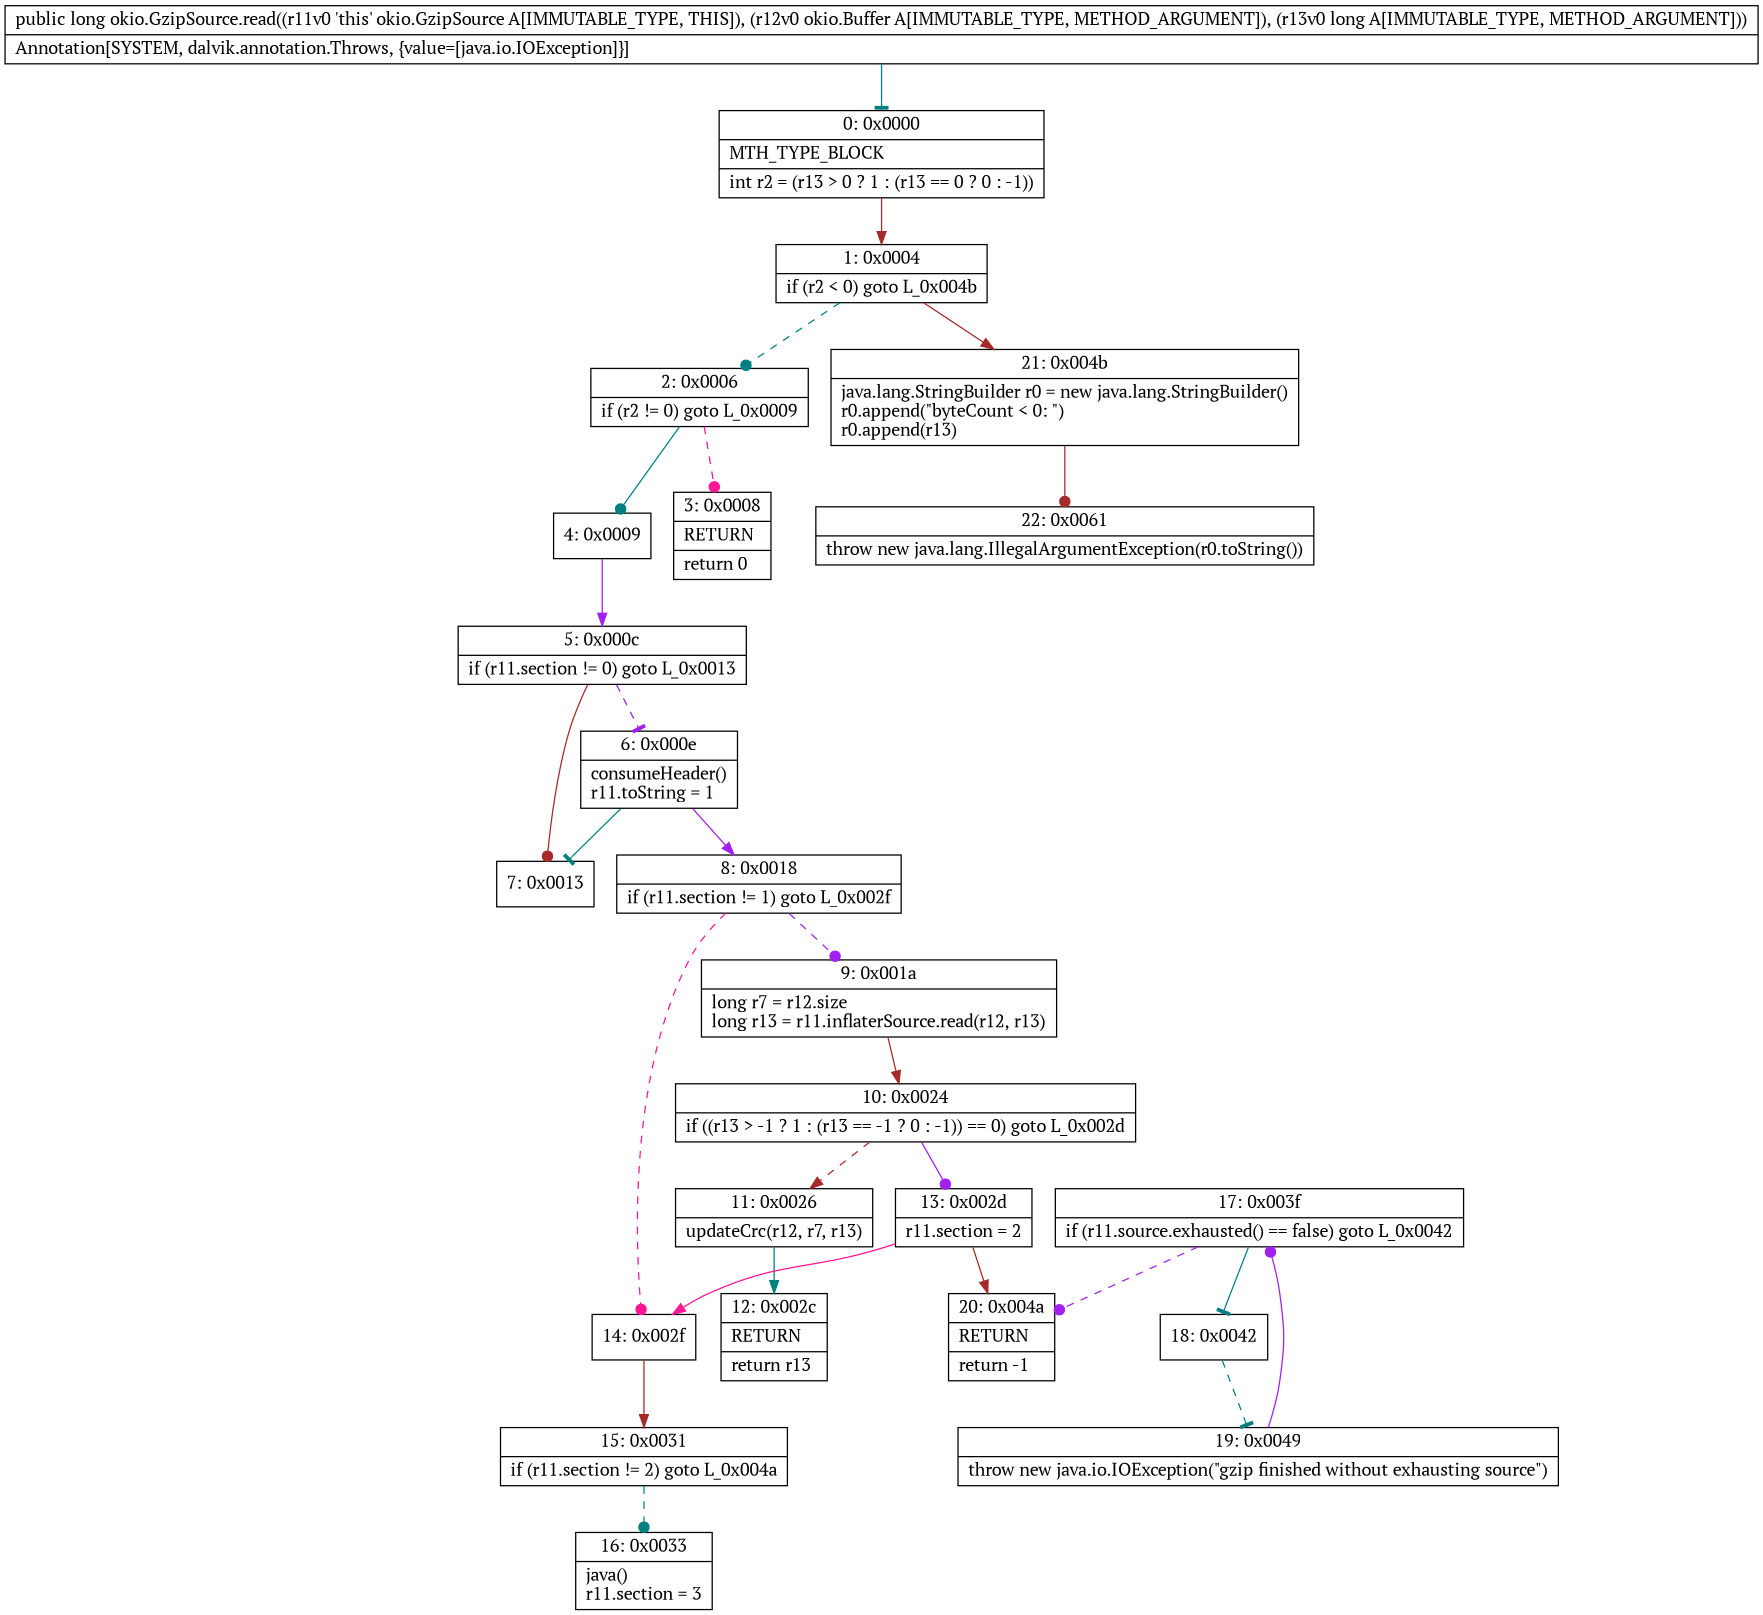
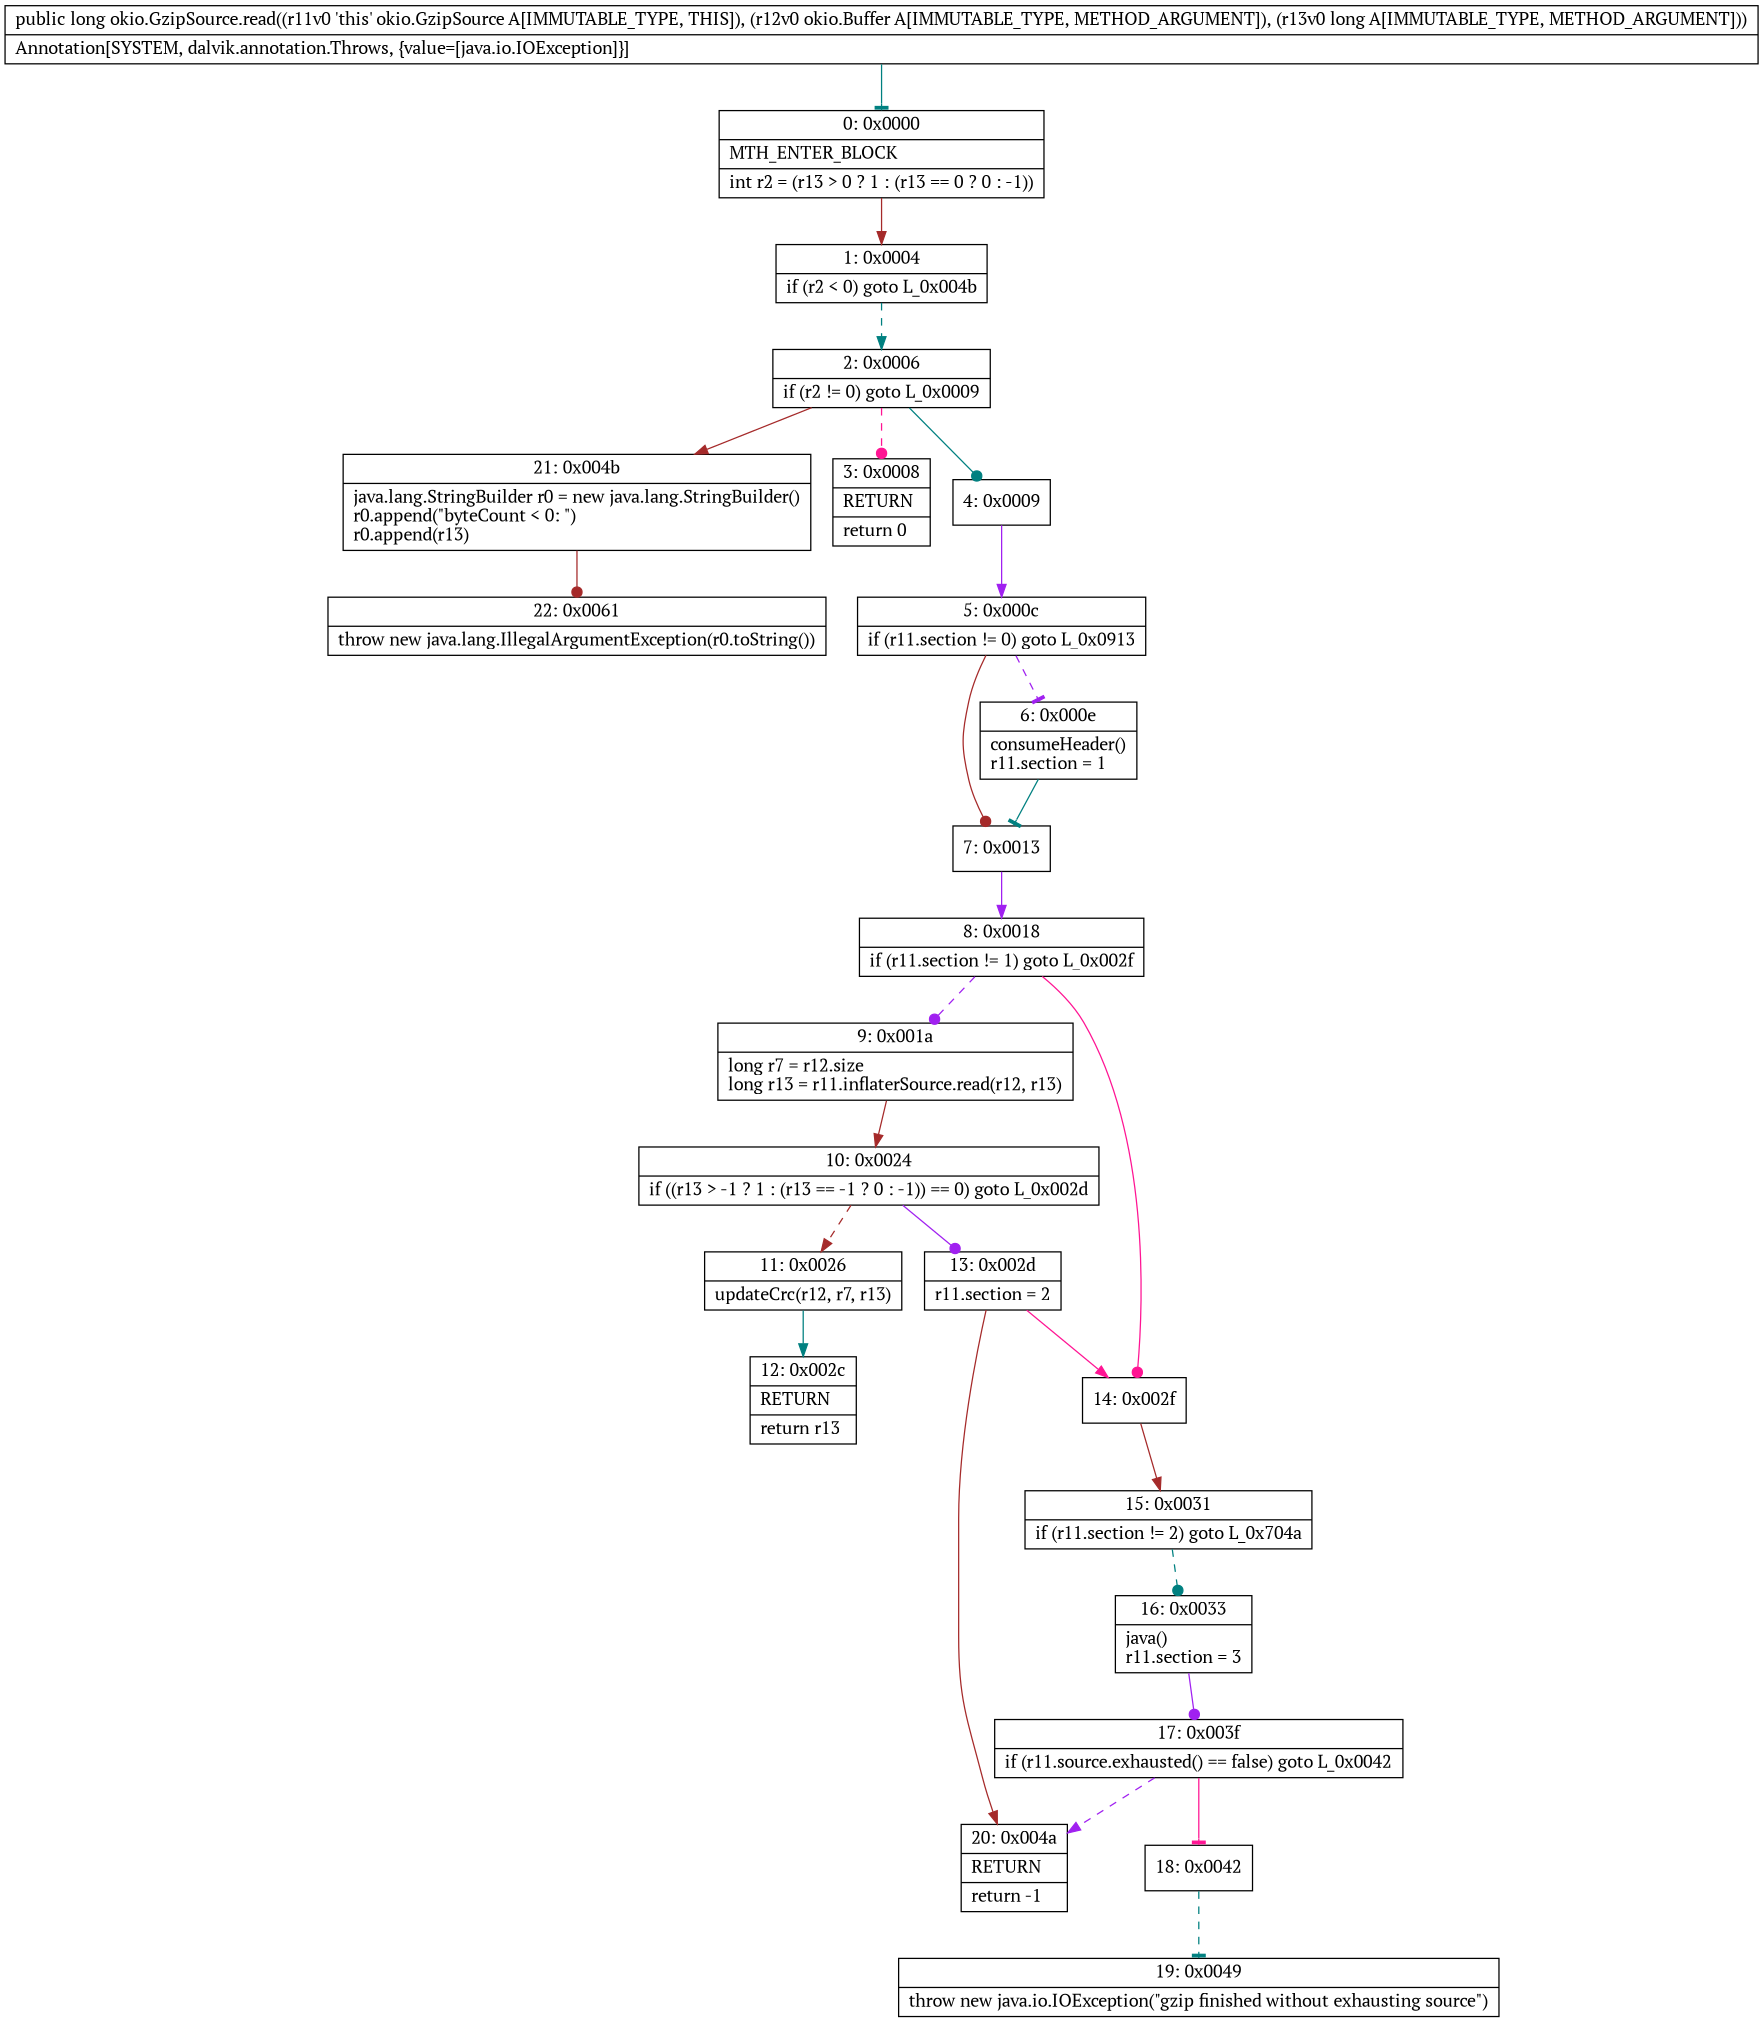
node "0: 0x0000": text "MTH_TYPE_BLOCK" -> "MTH_ENTER_BLOCK"
edge "1: 0x0004" -> "21: 0x004b": now "2: 0x0006" -> "21: 0x004b"
edge "1: 0x0004" -> "2: 0x0006": arrowhead dot -> normal
node "5: 0x000c": text "if (r11.section != 0) goto L_0x0013" -> "if (r11.section != 0) goto L_0x0913"
node "6: 0x000e": text "r11.toString = 1" -> "r11.section = 1"
edge "6: 0x000e" -> "8: 0x0018": now "7: 0x0013" -> "8: 0x0018"
edge "8: 0x0018" -> "14: 0x002f": style dashed -> solid
edge "17: 0x003f" -> "20: 0x004a": arrowhead dot -> normal
edge "17: 0x003f" -> "18: 0x0042": color teal -> deeppink
edge "19: 0x0049" -> "17: 0x003f": now "16: 0x0033" -> "17: 0x003f"
node "15: 0x0031": text "if (r11.section != 2) goto L_0x004a" -> "if (r11.section != 2) goto L_0x704a"
